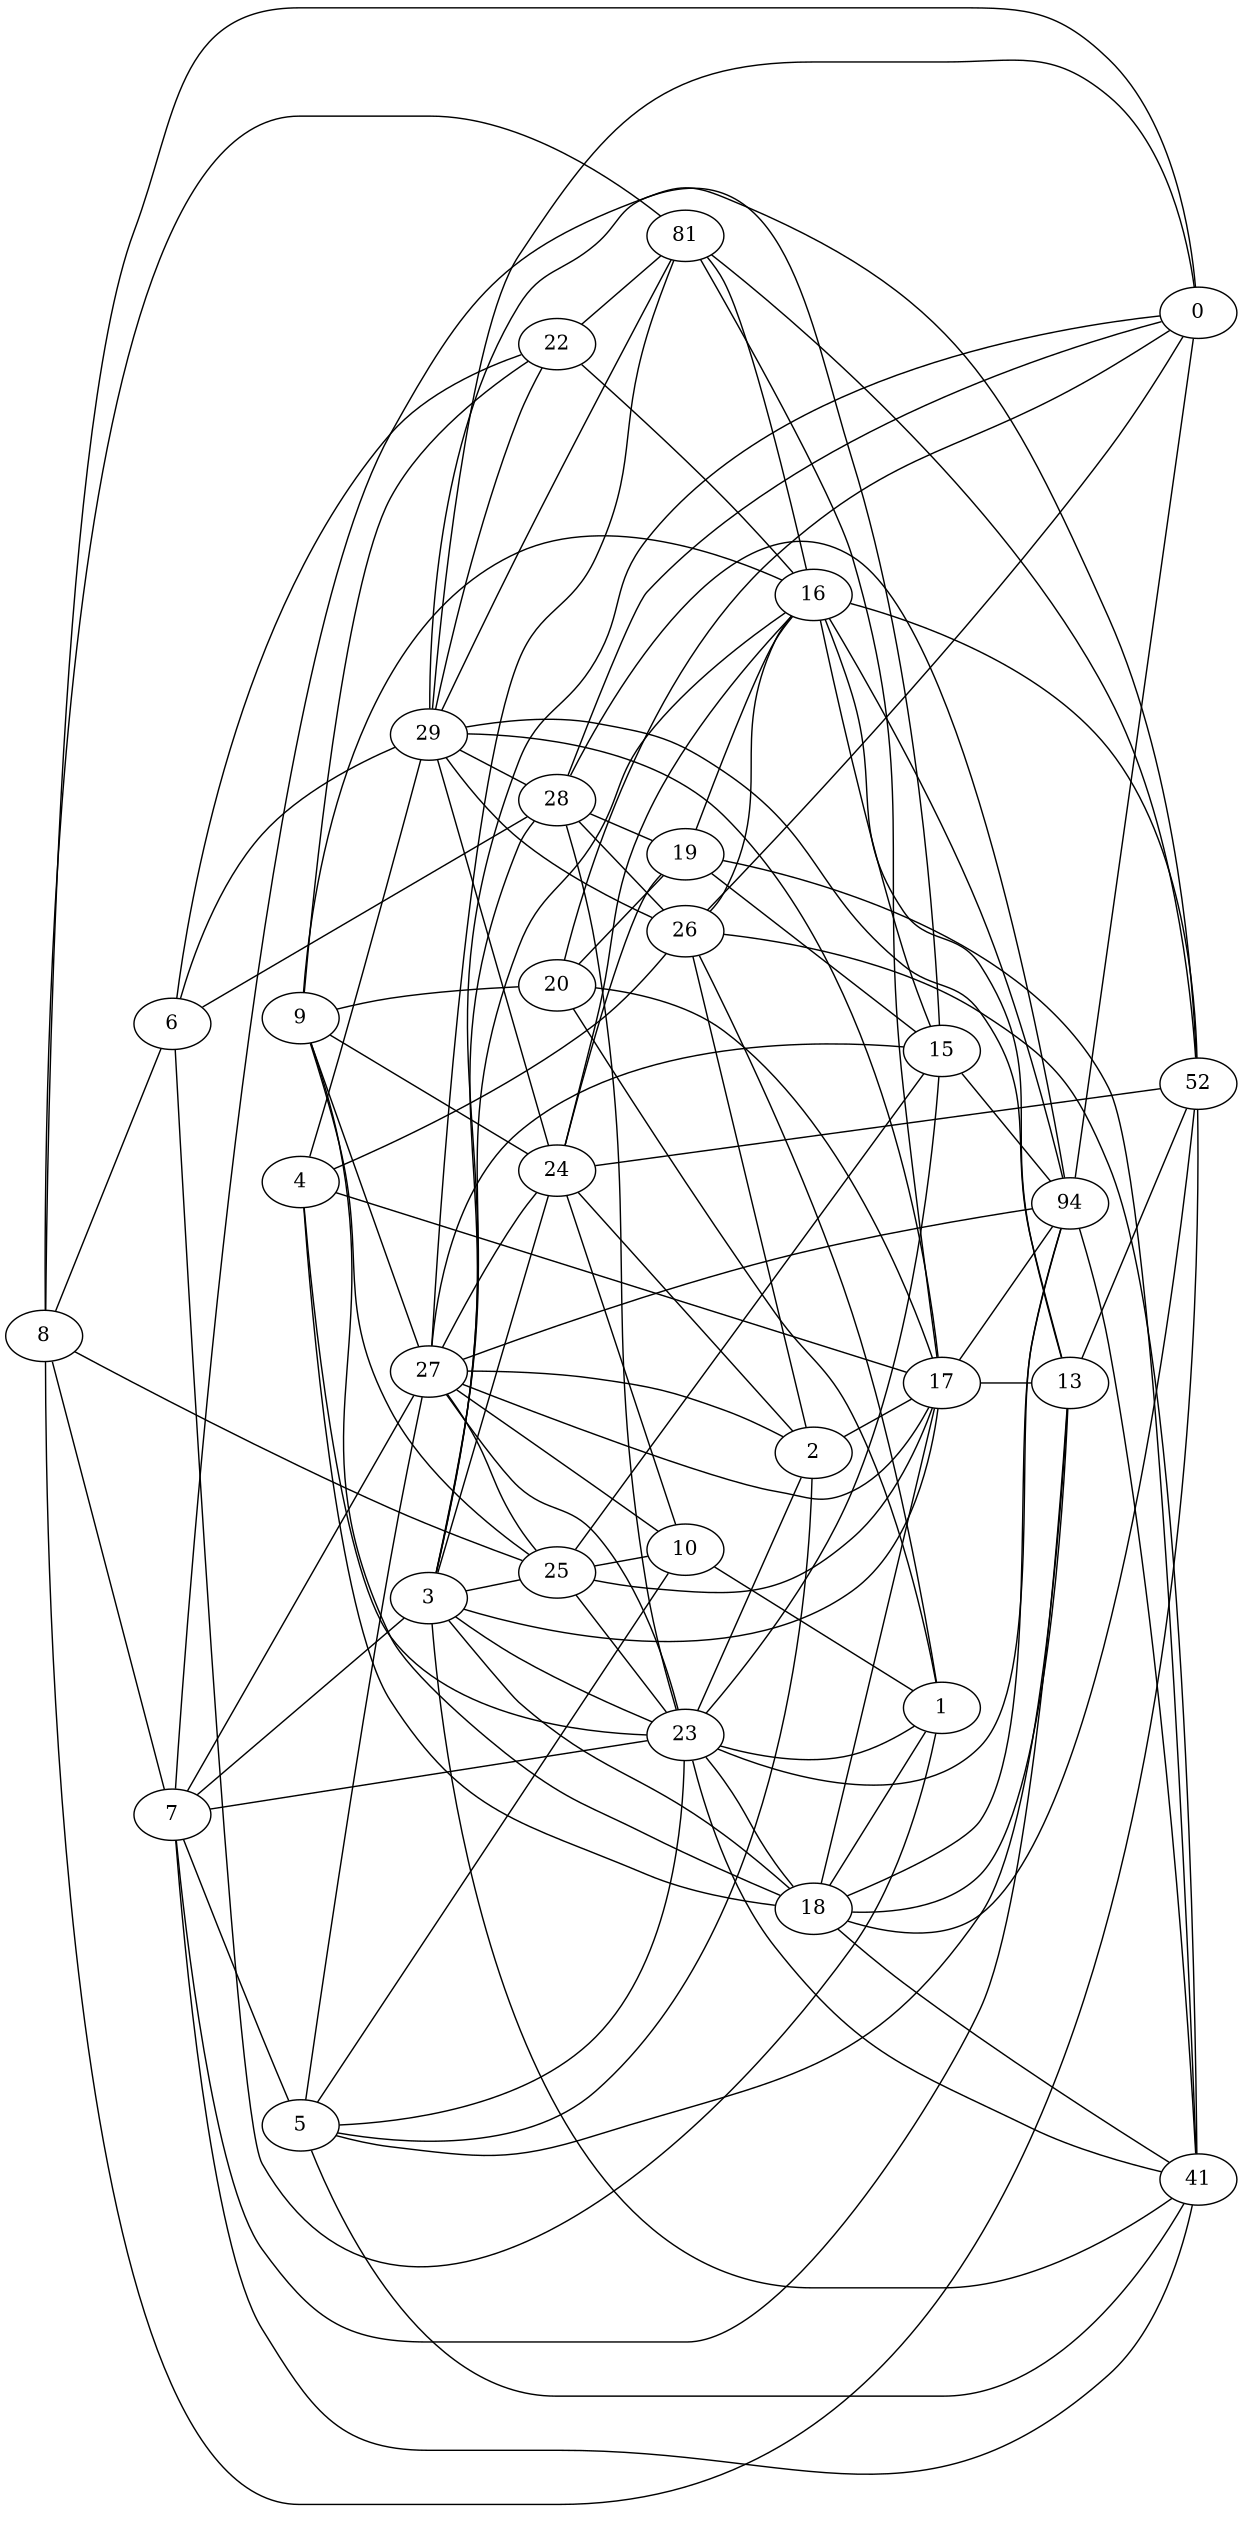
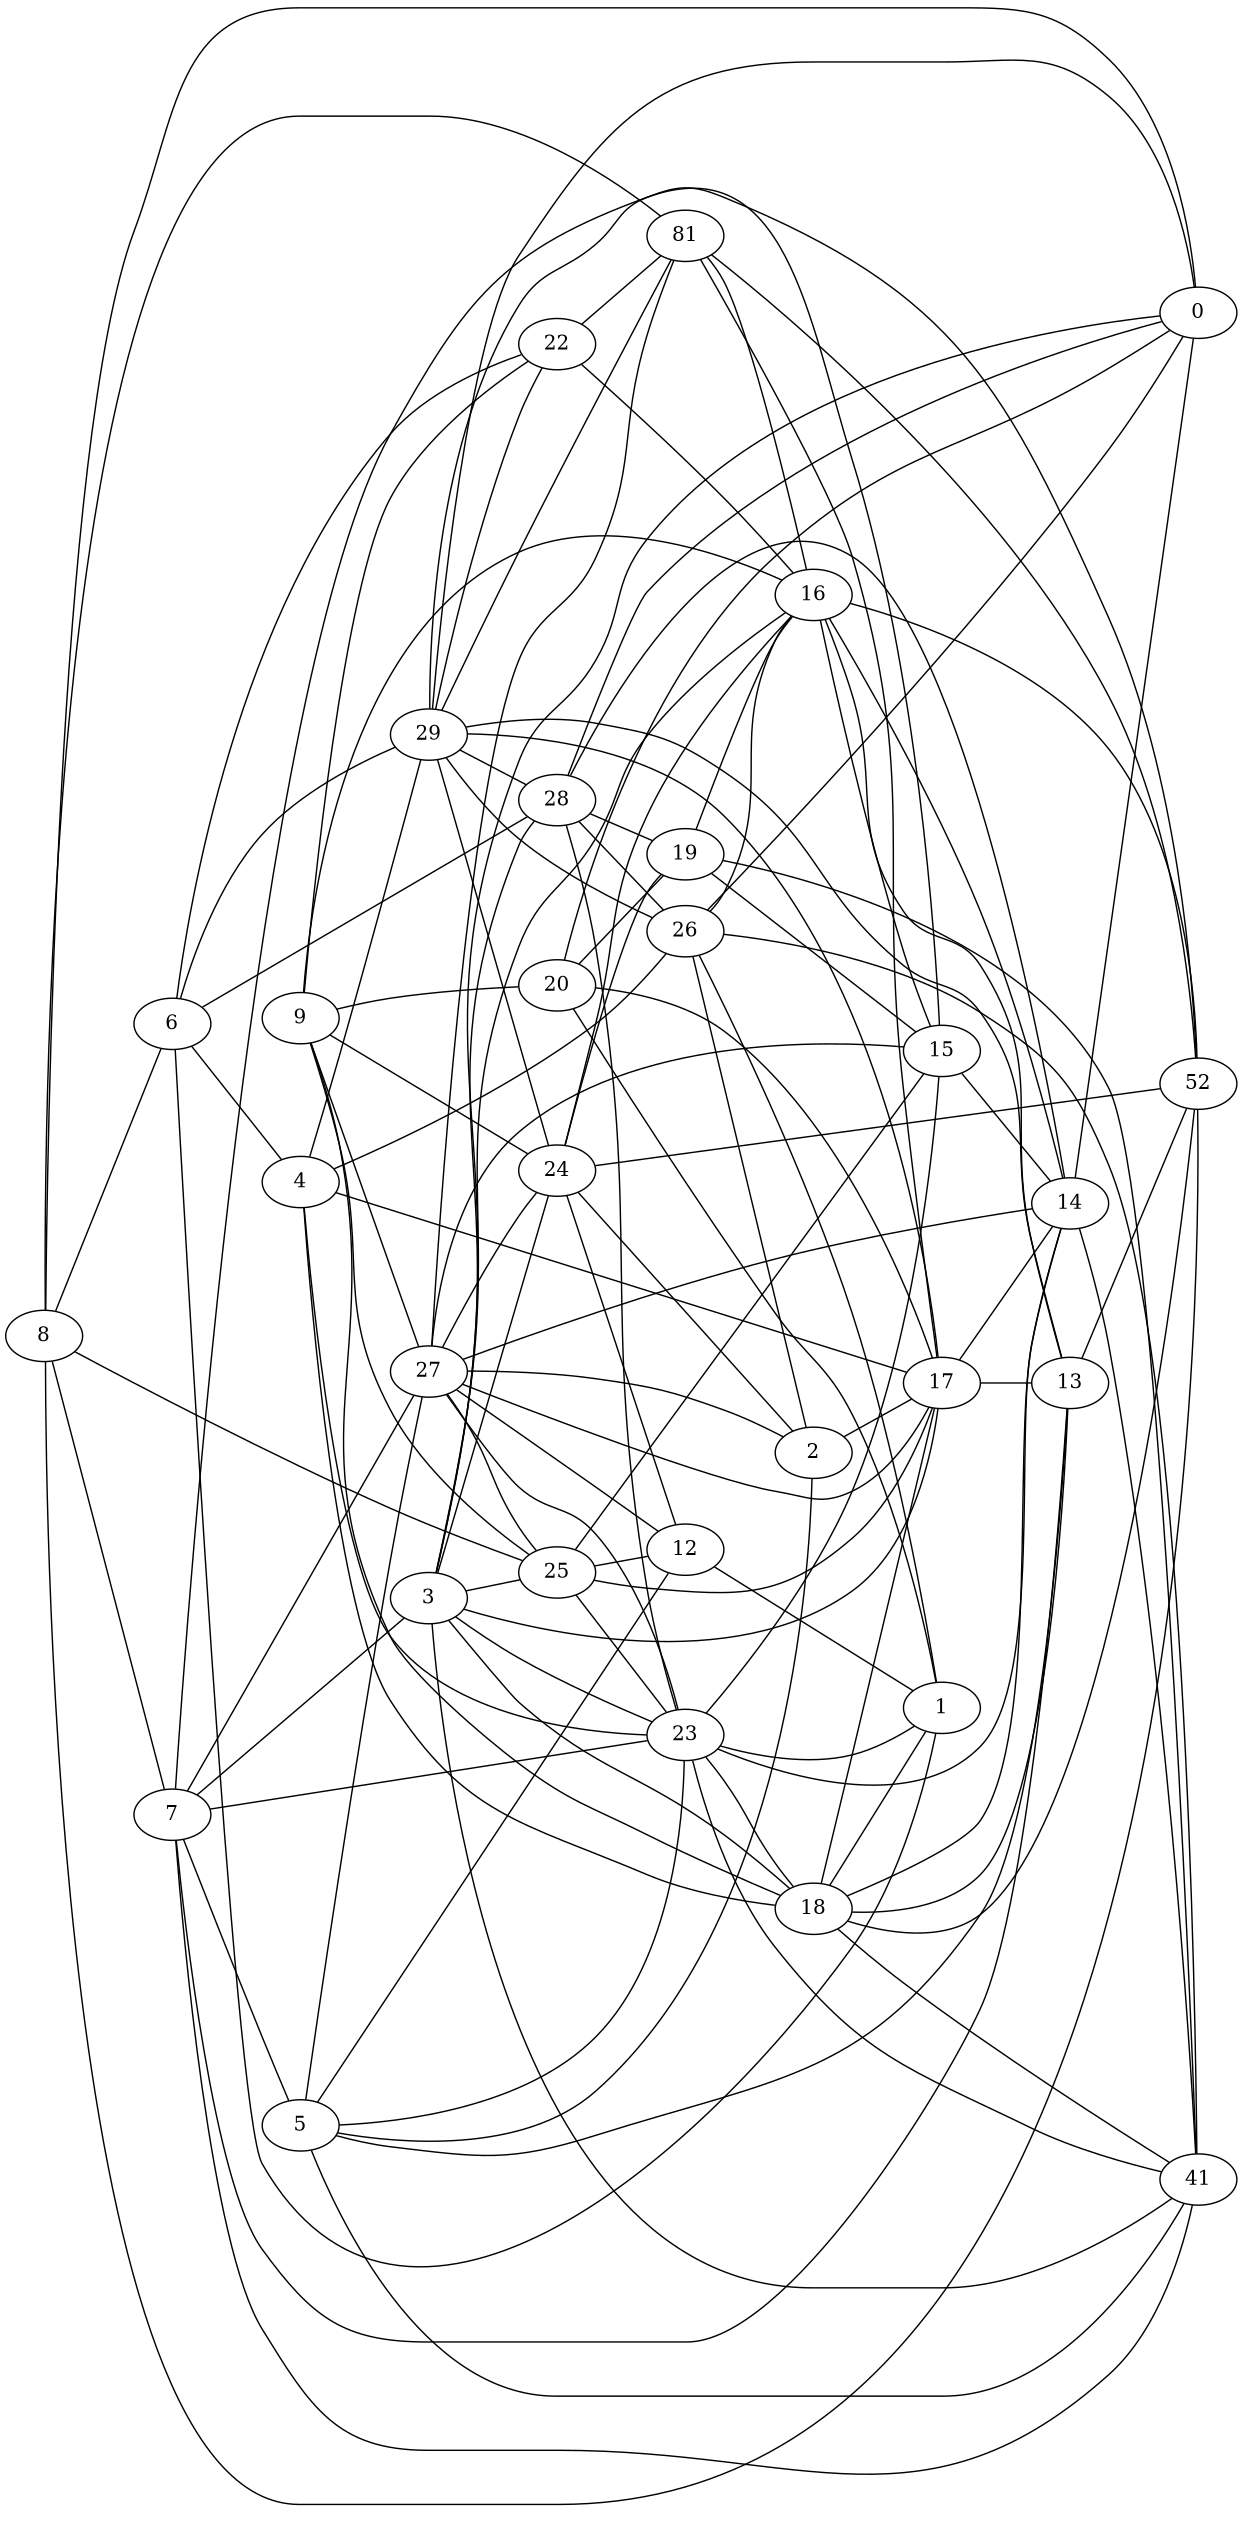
edge "6" -- "4": added
node "94": label "94" -> "14"
node "10": label "10" -> "12"
edge "2" -- "23": removed
